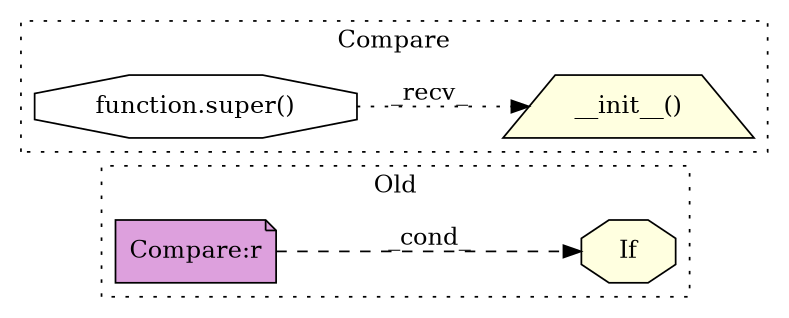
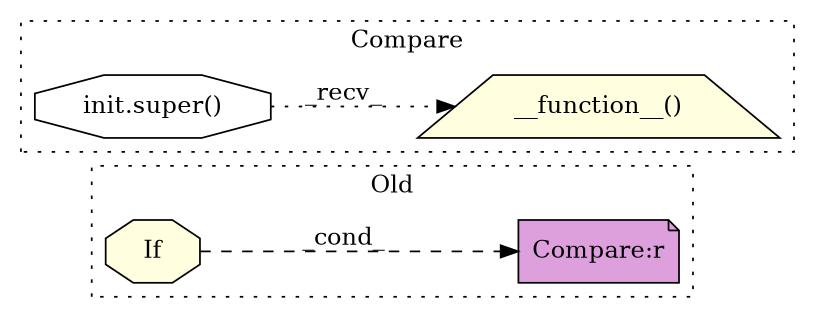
node "function.super()": label "function.super()" -> "init.super()"
node "__init__()": label "__init__()" -> "__function__()"
edge "Compare:r" -> "If": reversed
